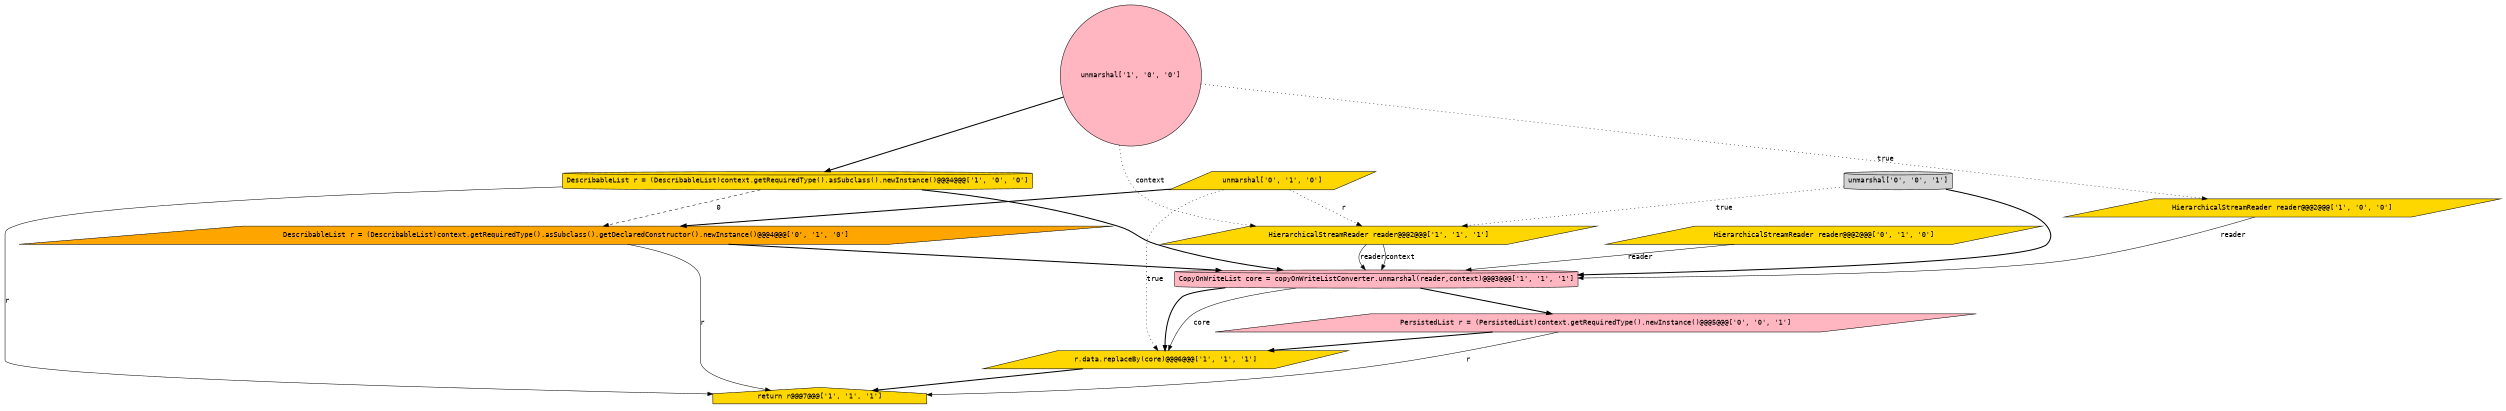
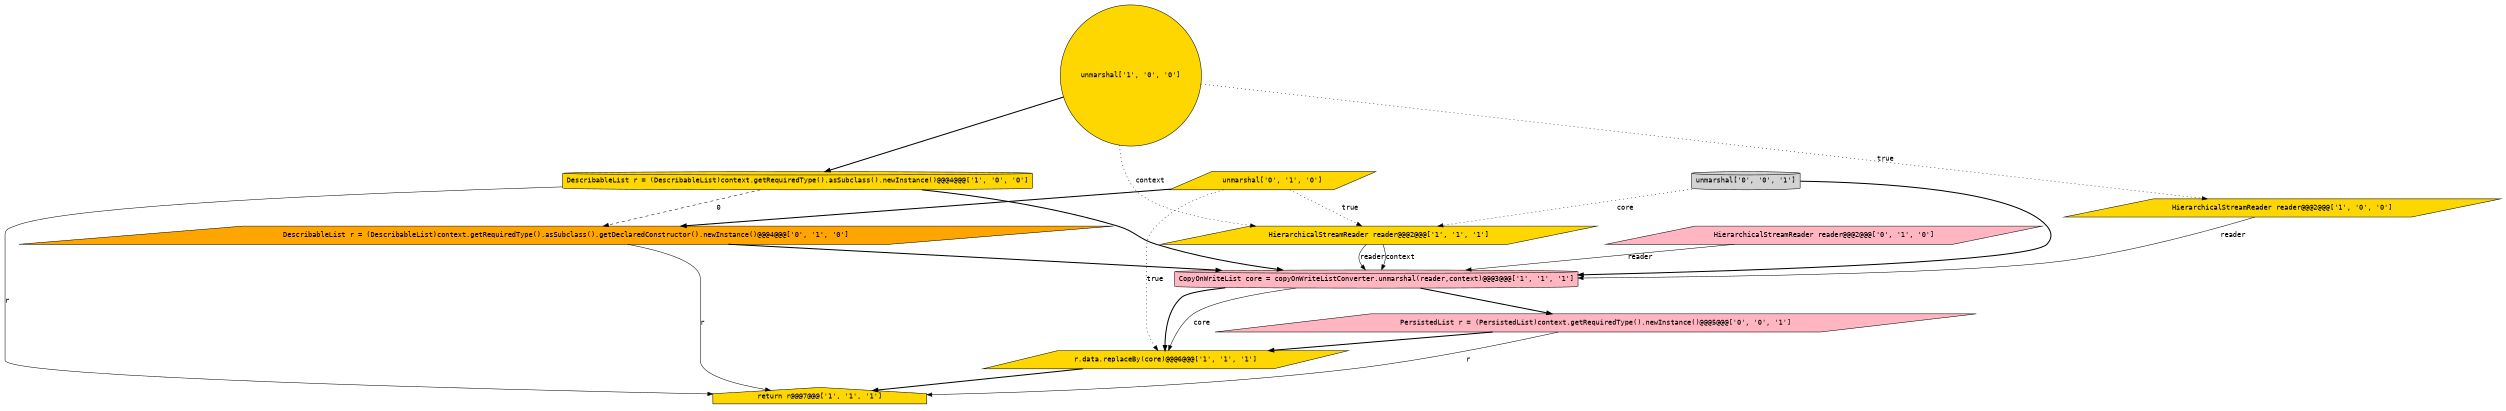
node "unmarshal['1', '0', '0']": fillcolor lightpink -> gold
edge "unmarshal['0', '1', '0']" -> "HierarchicalStreamReader reader@@@2@@@['1', '1', '1']": label "r" -> "true"
edge "unmarshal['0', '0', '1']" -> "HierarchicalStreamReader reader@@@2@@@['1', '1', '1']": label "true" -> "core"
node "HierarchicalStreamReader reader@@@2@@@['0', '1', '0']": fillcolor gold -> lightpink
